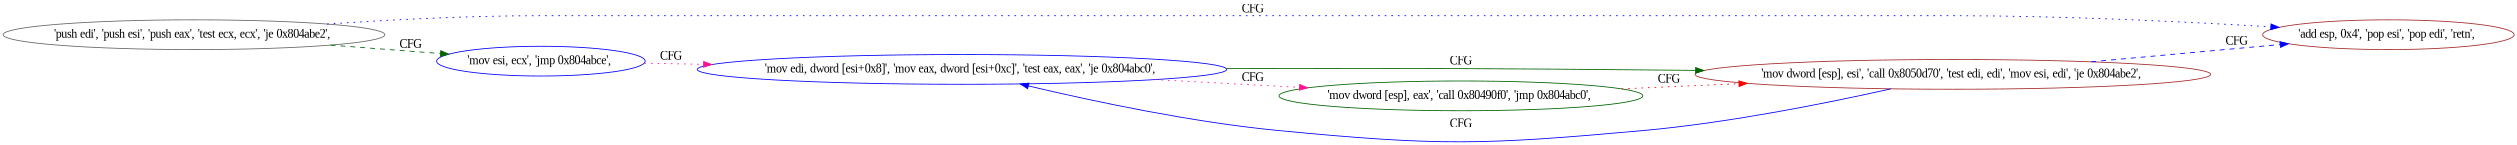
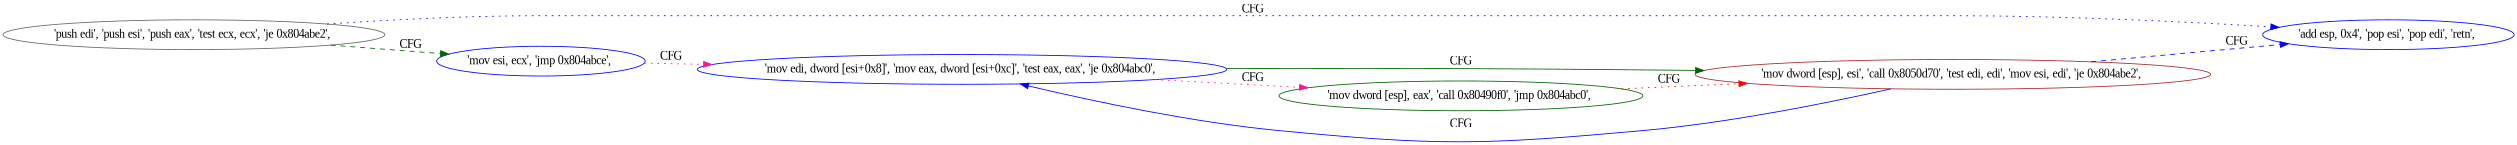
node "'add esp, 0x4', 'pop esi', 'pop edi', 'retn',": color brown -> blue
